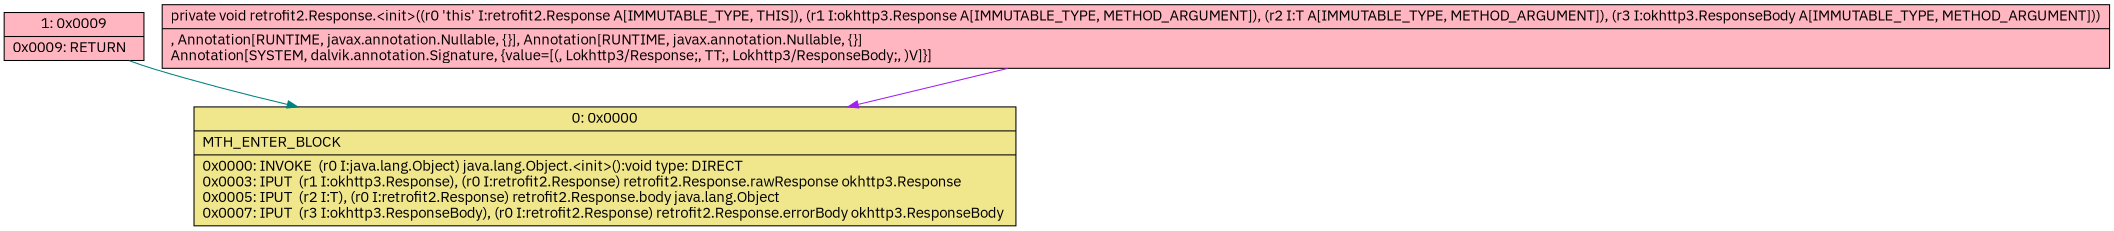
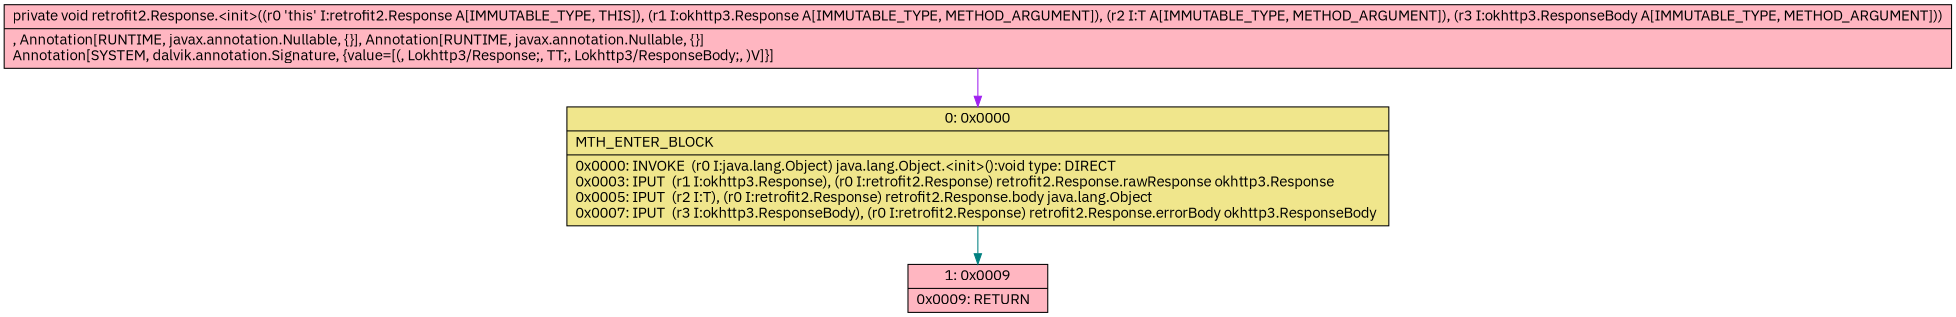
edge "1: 0x0009" -> "0: 0x0000": reversed
